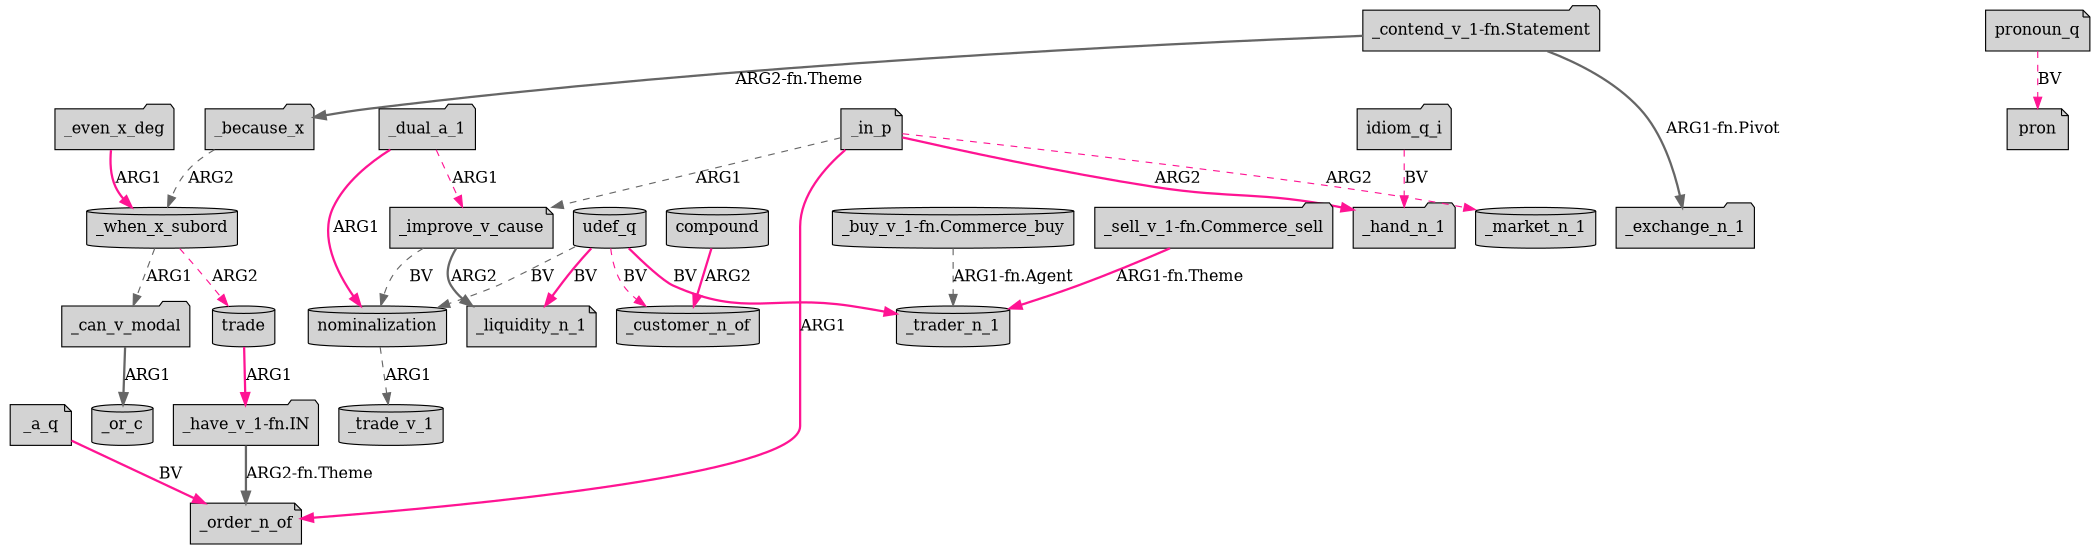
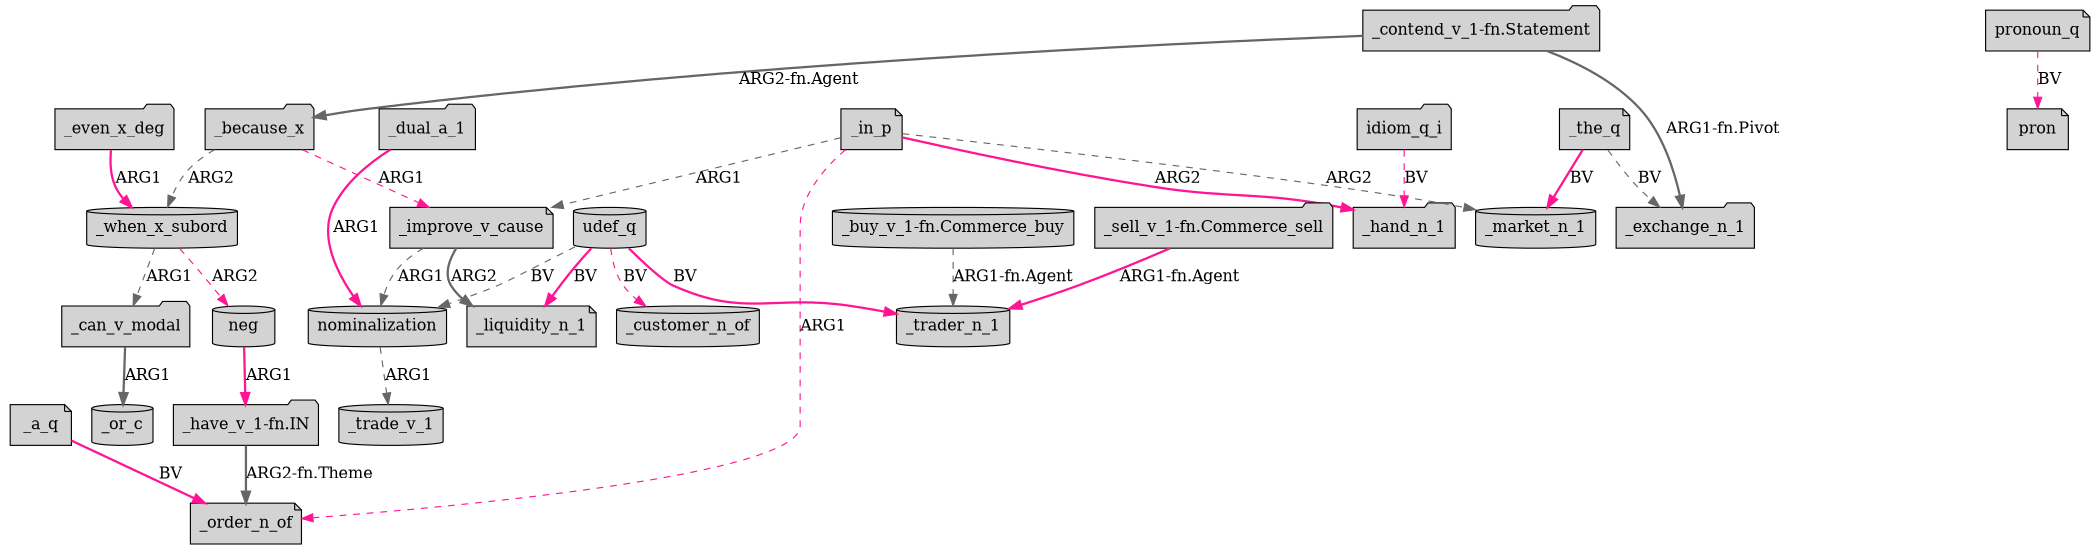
edge "_contend_v_1-fn.Statement" -> "_because_x": label "ARG2-fn.Theme" -> "ARG2-fn.Agent"
node "_the_q": added
edge "_in_p" -> "_market_n_1": color deeppink -> gray40
edge "_dual_a_1" -> "_improve_v_cause": now "_because_x" -> "_improve_v_cause"
node "compound": removed
edge "_improve_v_cause" -> "nominalization": label "BV" -> "ARG1"
edge "_sell_v_1-fn.Commerce_sell" -> "_trader_n_1": label "ARG1-fn.Theme" -> "ARG1-fn.Agent"
node "trade": label "trade" -> "neg"
edge "_in_p" -> "_order_n_of": style bold -> dashed
